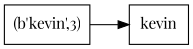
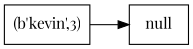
node "kevin": label "kevin" -> "null"
